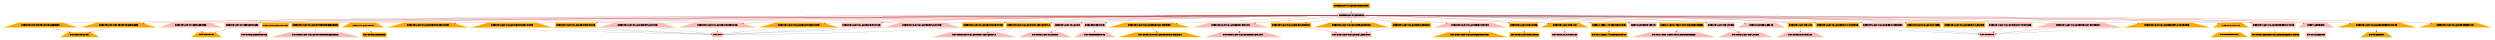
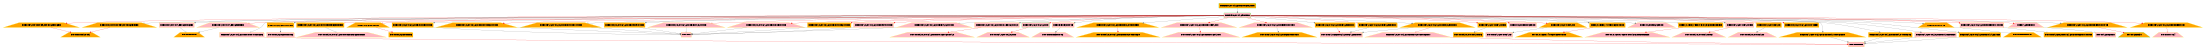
edge "INTF-IF_COM_SCENARIO" -> "DTEL-APS_COM_CSCN_HTTP_COMPR_REPLY": now "DTEL-APS_COM_CSCNO_DESCRIPTION" -> "DTEL-APS_COM_CSCN_HTTP_COMPR_REPLY"
node "DTEL-APS_COM_CSCN_IB_OAUTH2_AUTH": shape trapezium -> note
node "DTEL-APS_COM_CSCN_ALLOWED_CA_INST": fillcolor orange -> lightpink
node "DTEL-APS_COM_CSCN_ID": color yellow -> green
node "DOMA-APS_COM_CSCN_DESCRIPTION": label "DOMA-APS_COM_CSCN_DESCRIPTION" -> "DOMA-APS_XFELD_CSCN_DESCRIPTION"
node "DOMA-/IWBEP/V4_MED_GROUP_ID": shape note -> trapezium
node "DOMA-NUMC4": added
